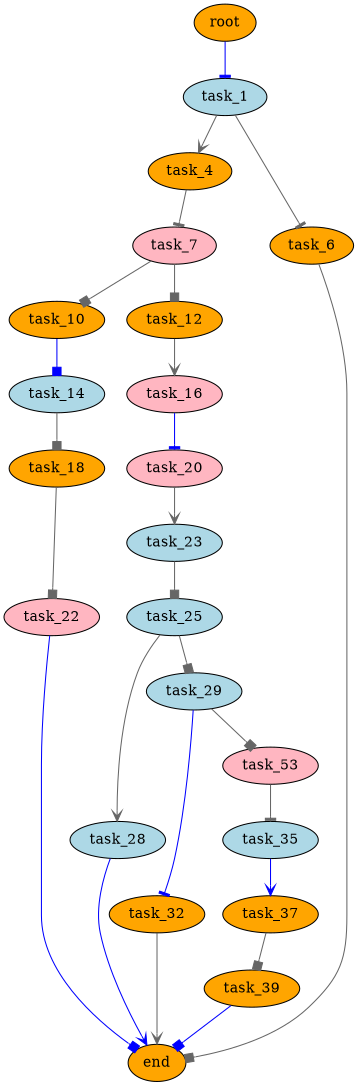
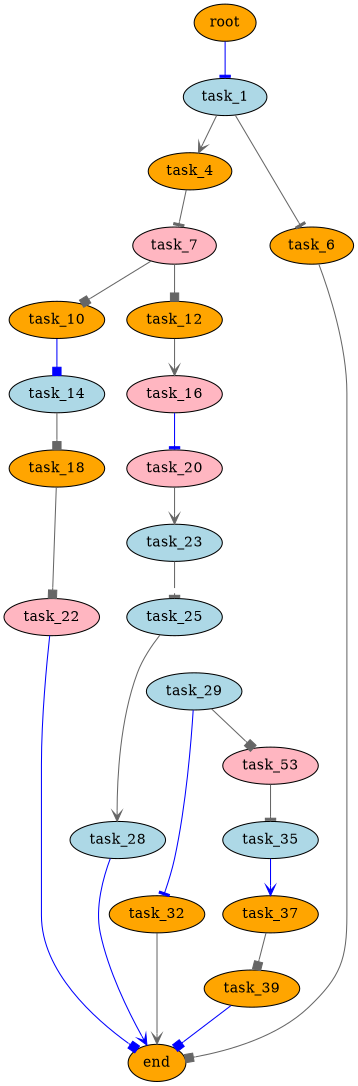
edge "task_23" -> "task_25": arrowhead box -> tee
edge "task_25" -> "task_29": removed
